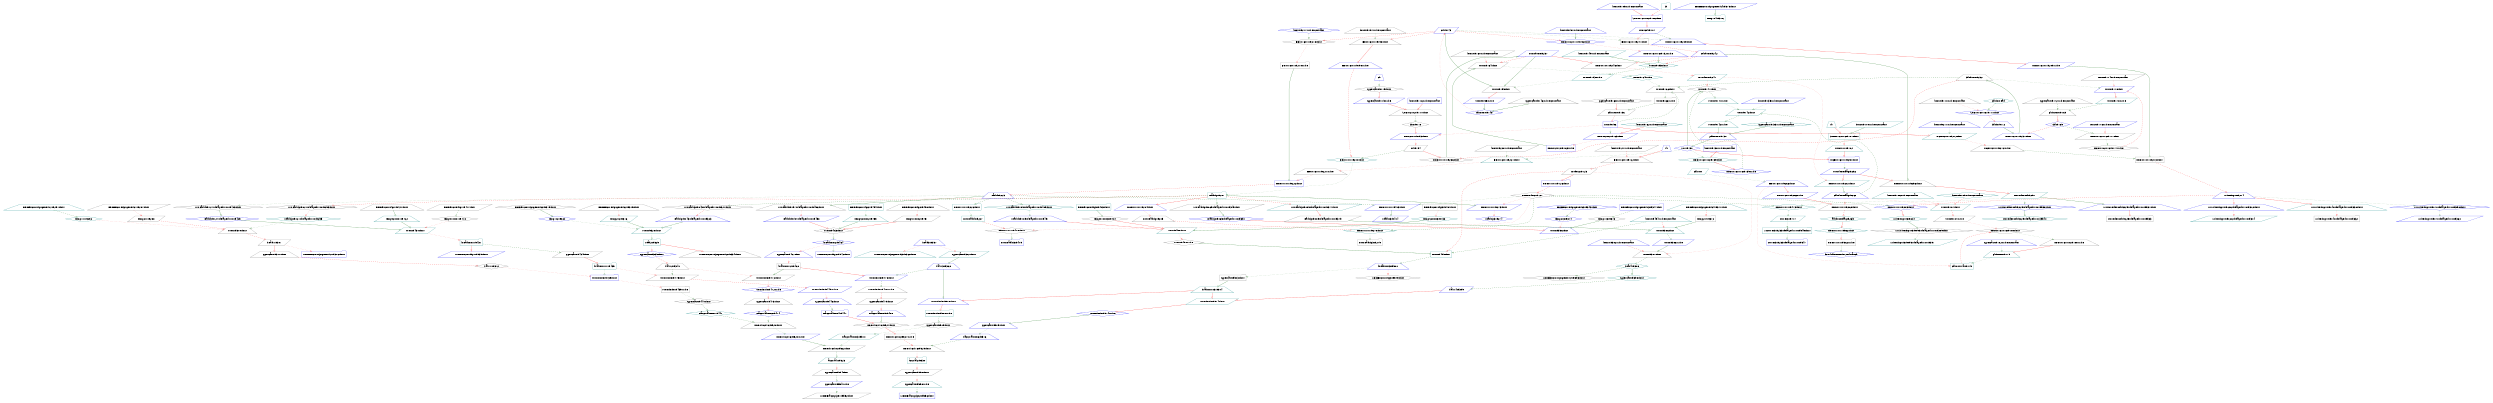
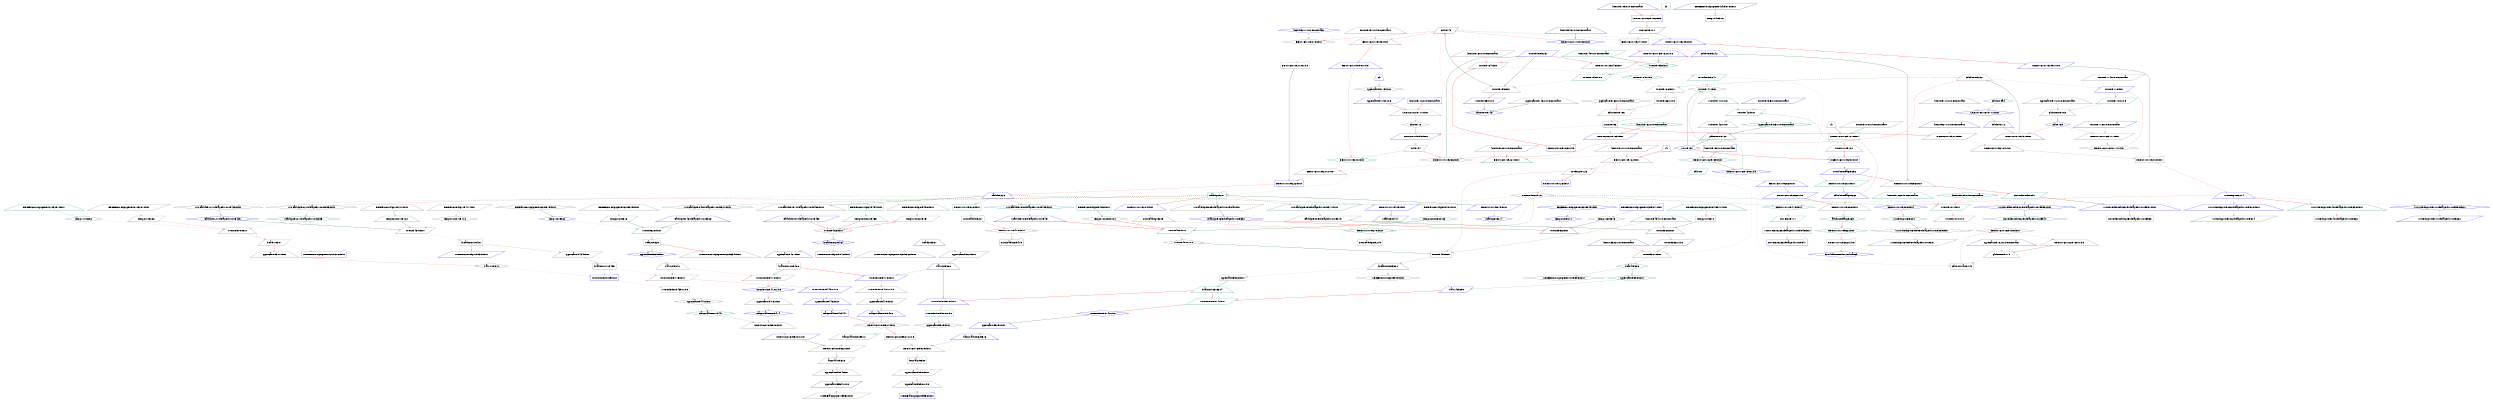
edge "ADD_u2_u2_9163_wire" -> "MUX_9164_inst": color darkgreen -> red
edge "chl_in_9112" -> "EQ_u16_u1_9231_inst": color darkgreen -> red
